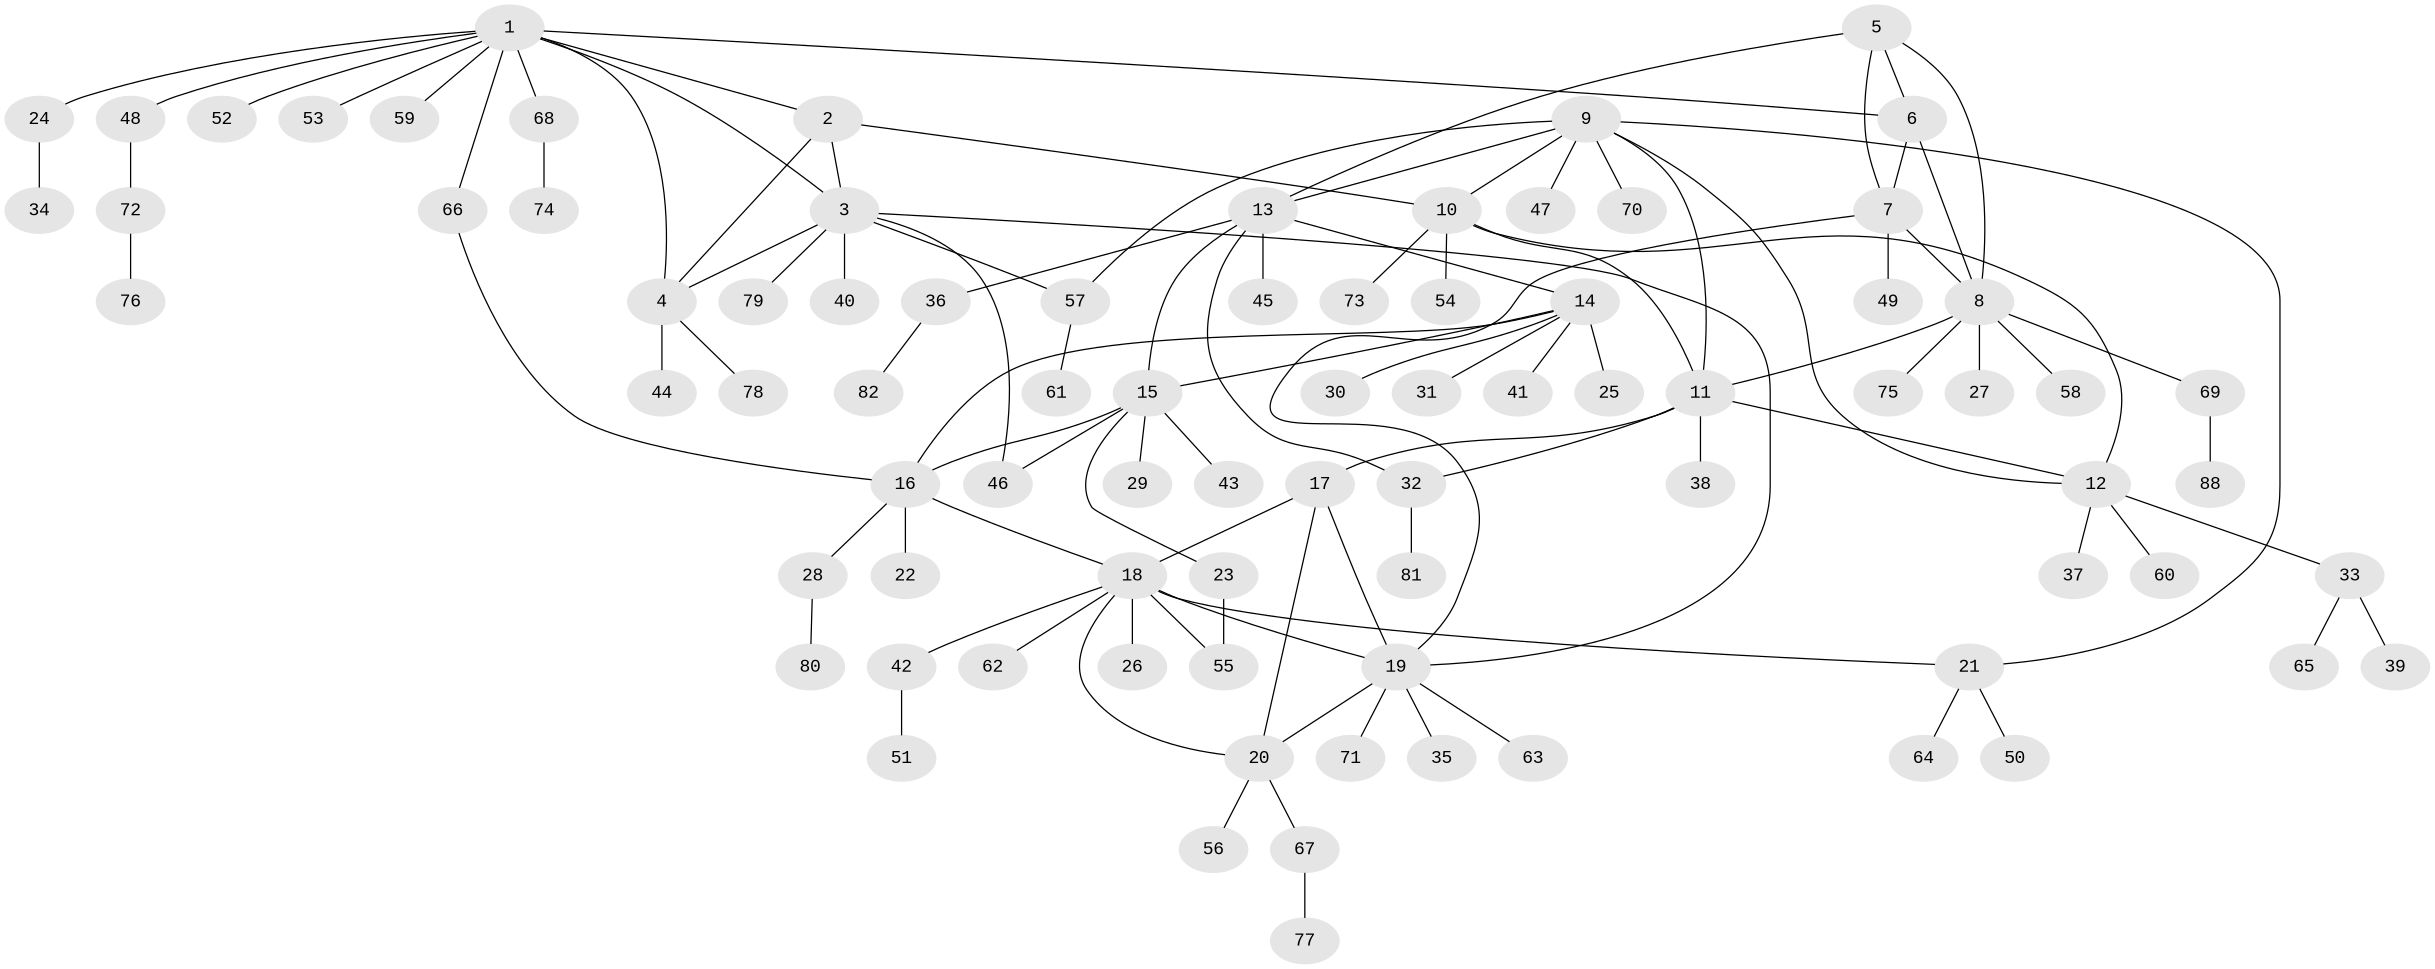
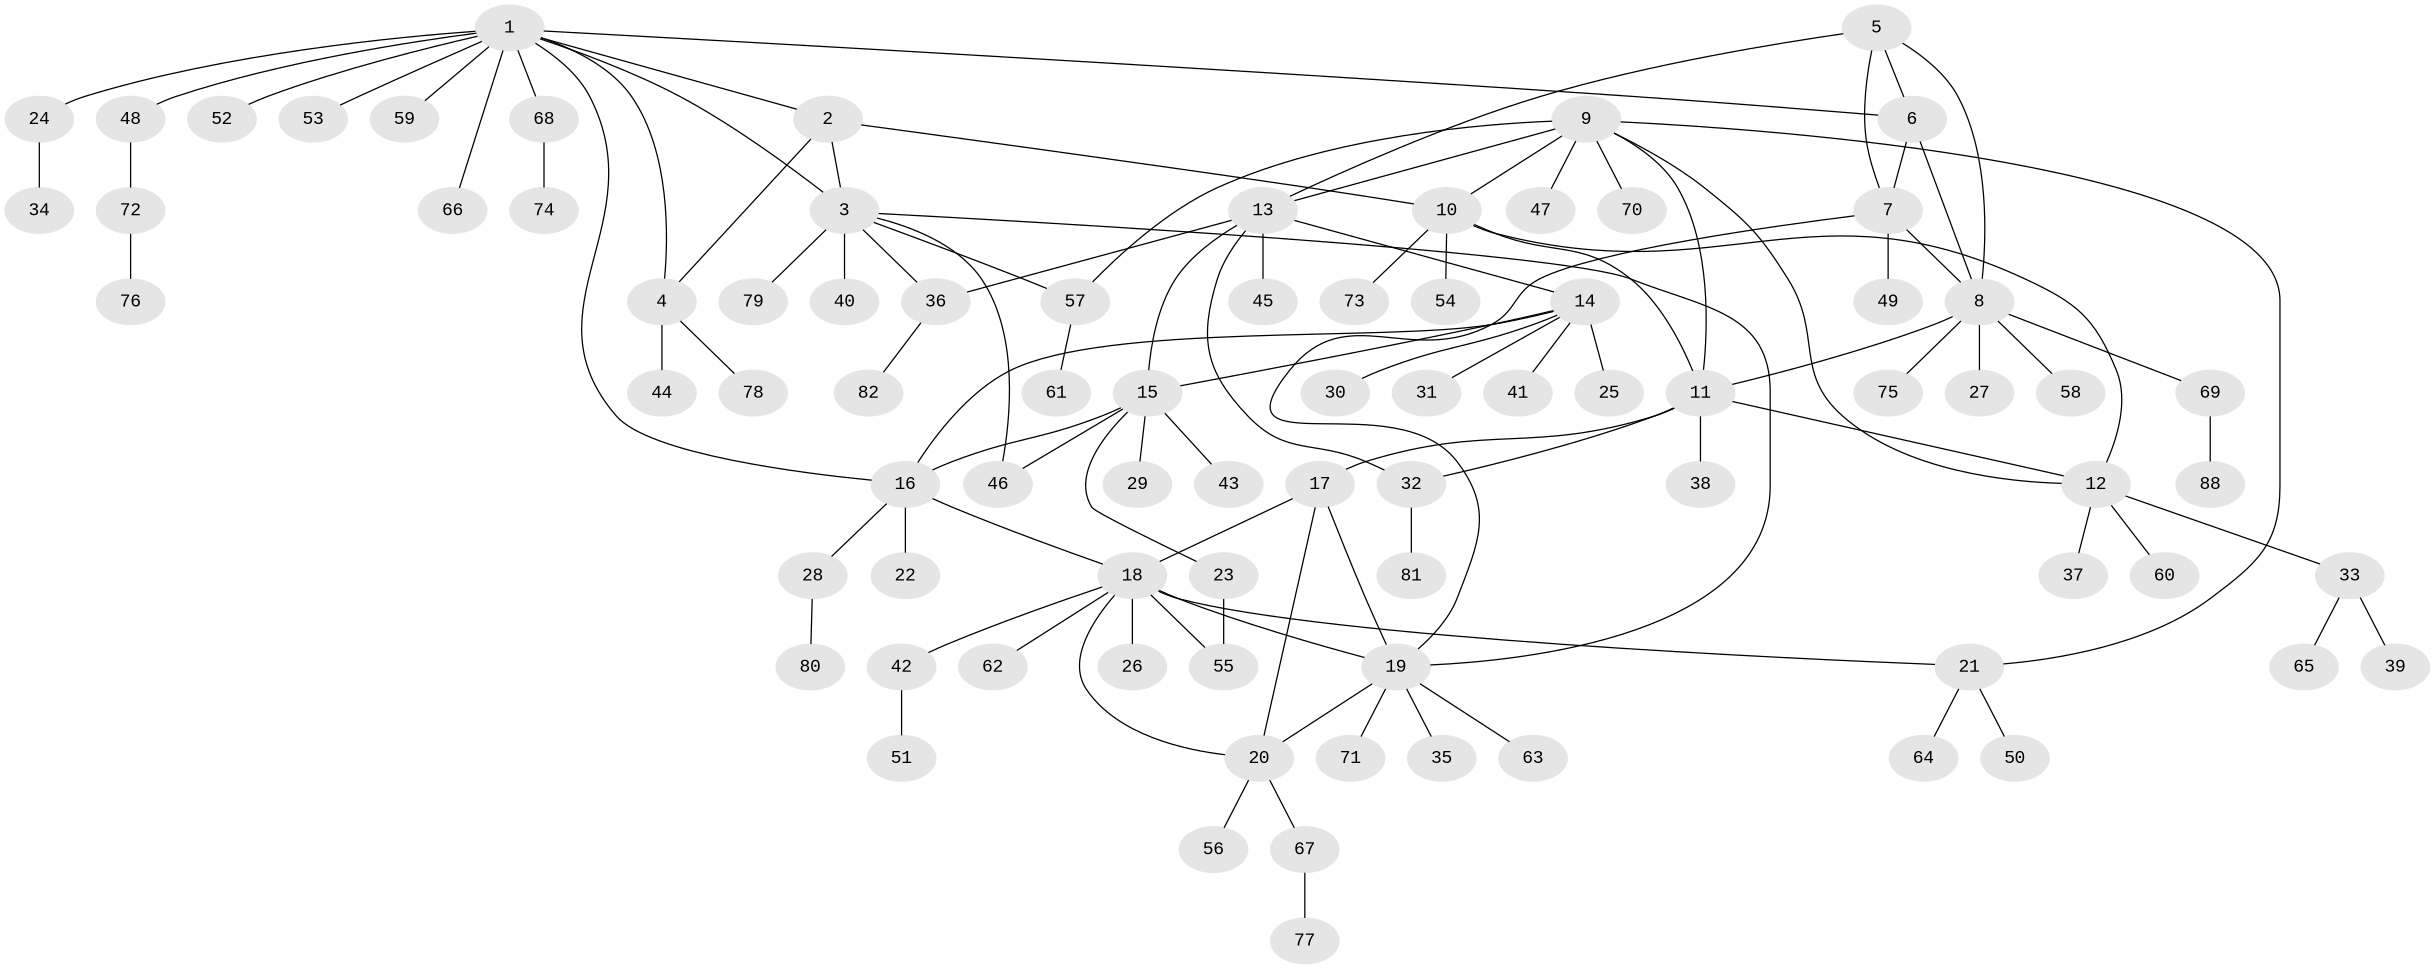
edge "3" -- "4": now "3" -- "36"
edge "66" -- "16": now "1" -- "16"
